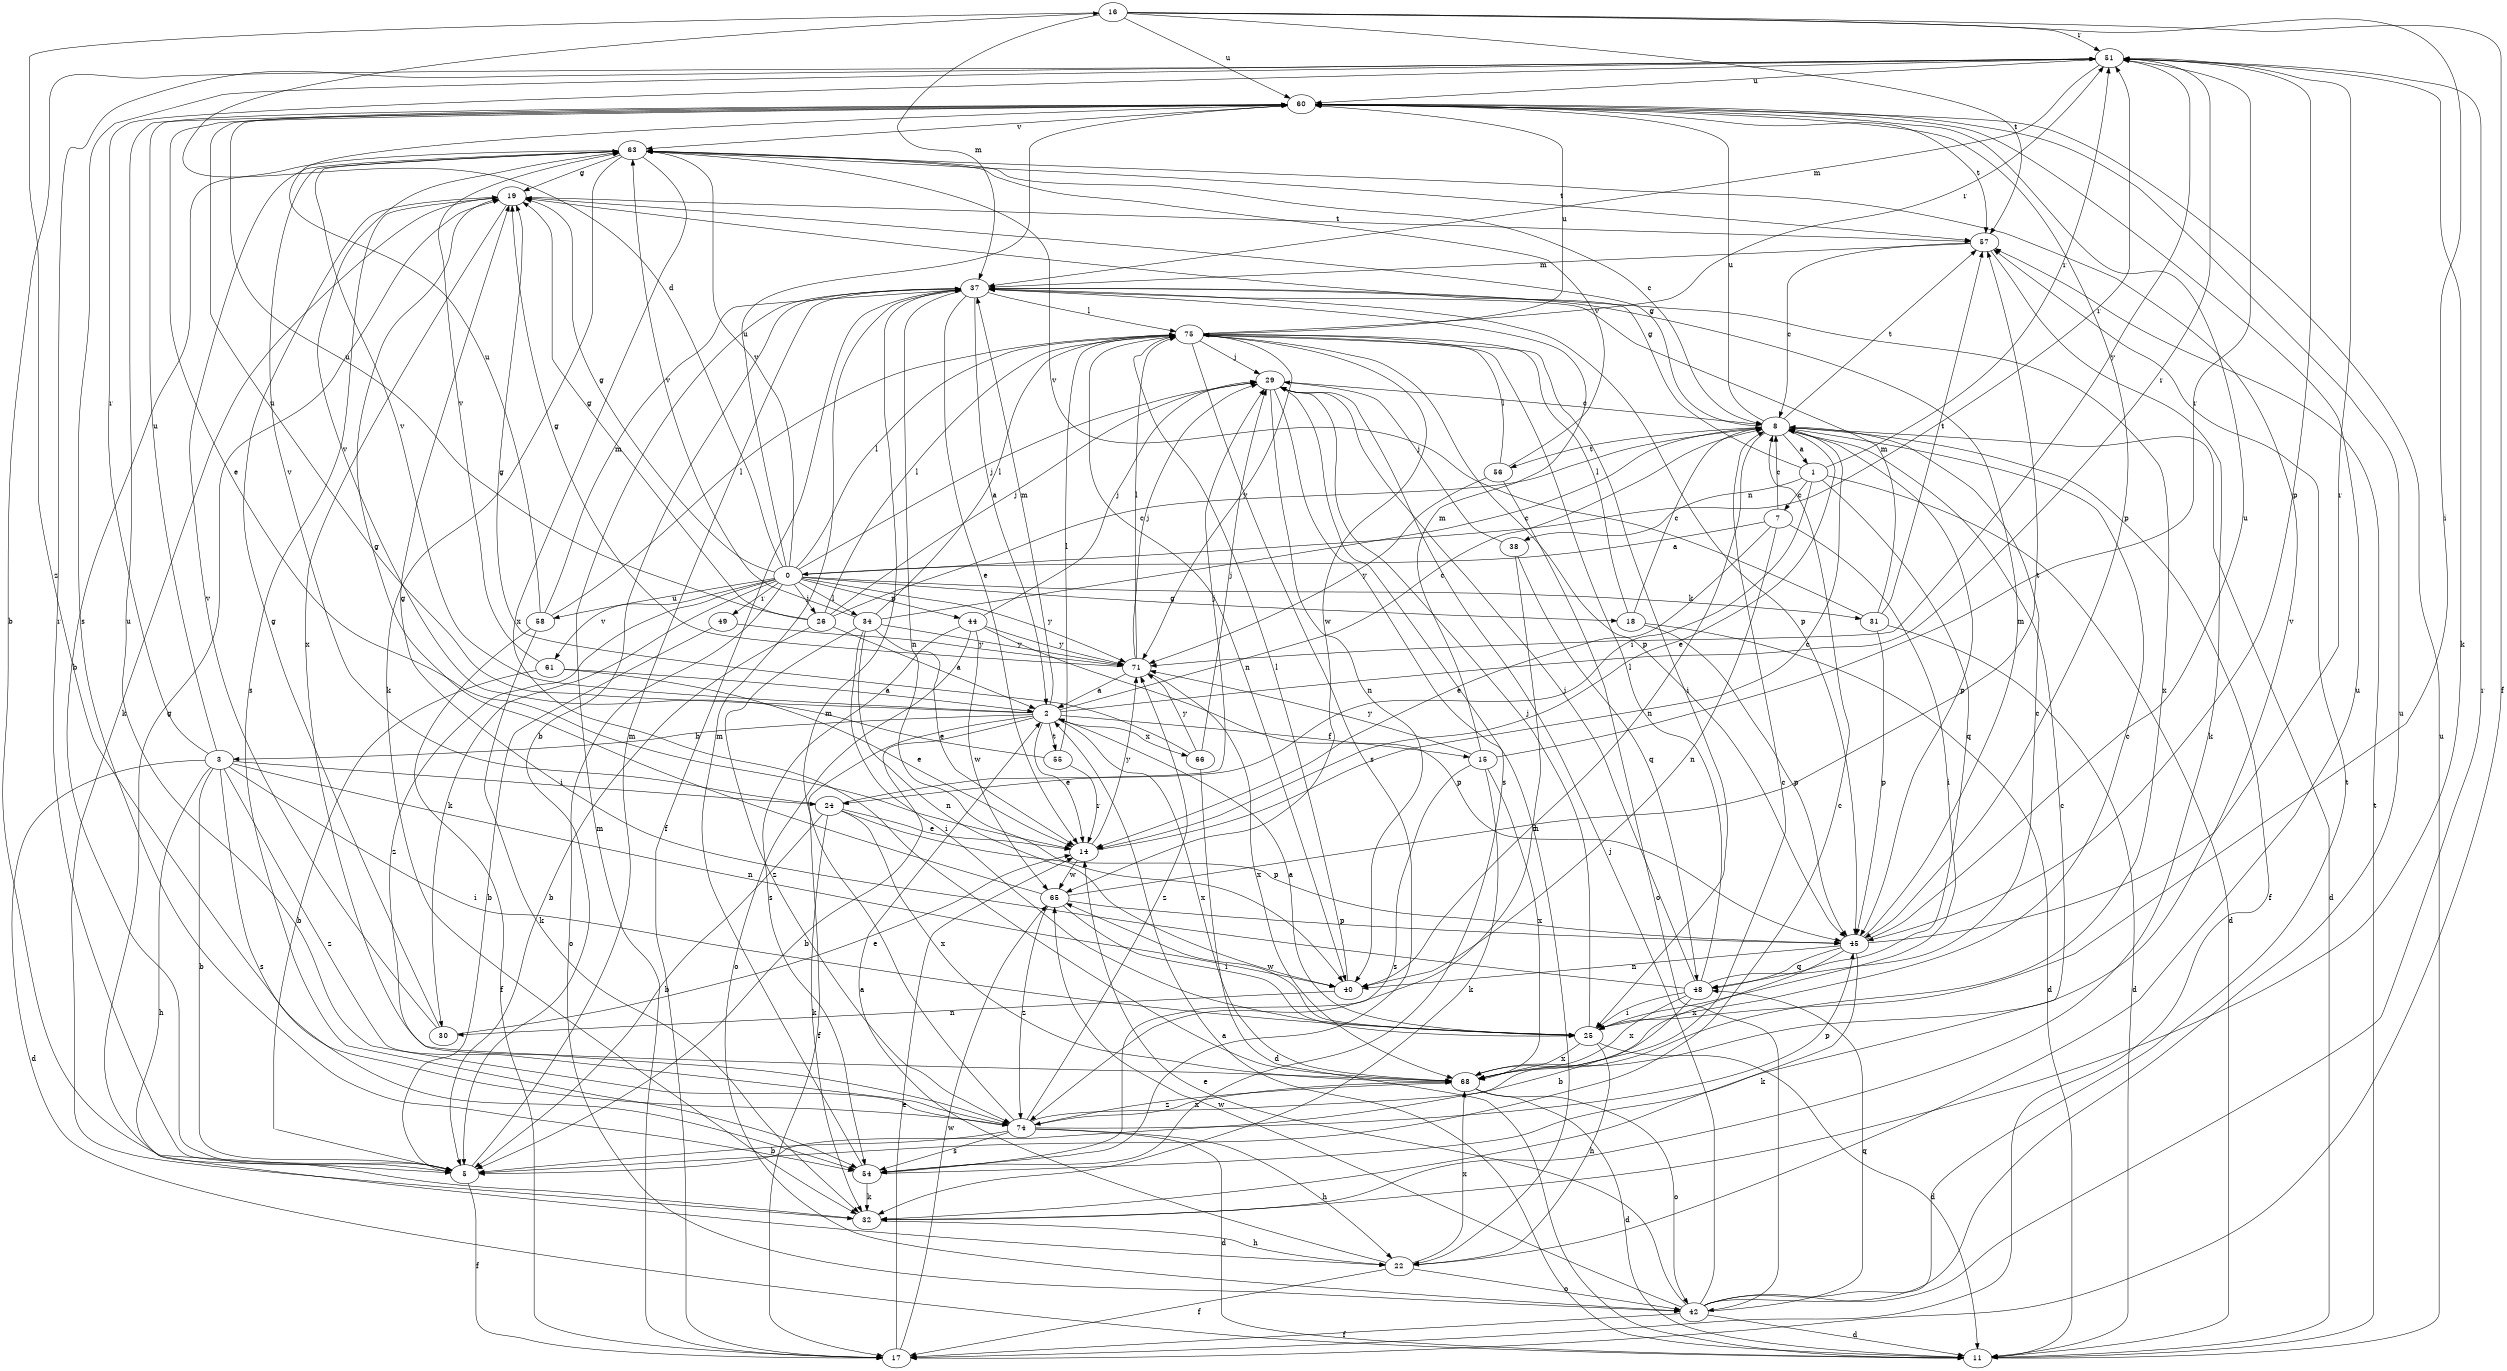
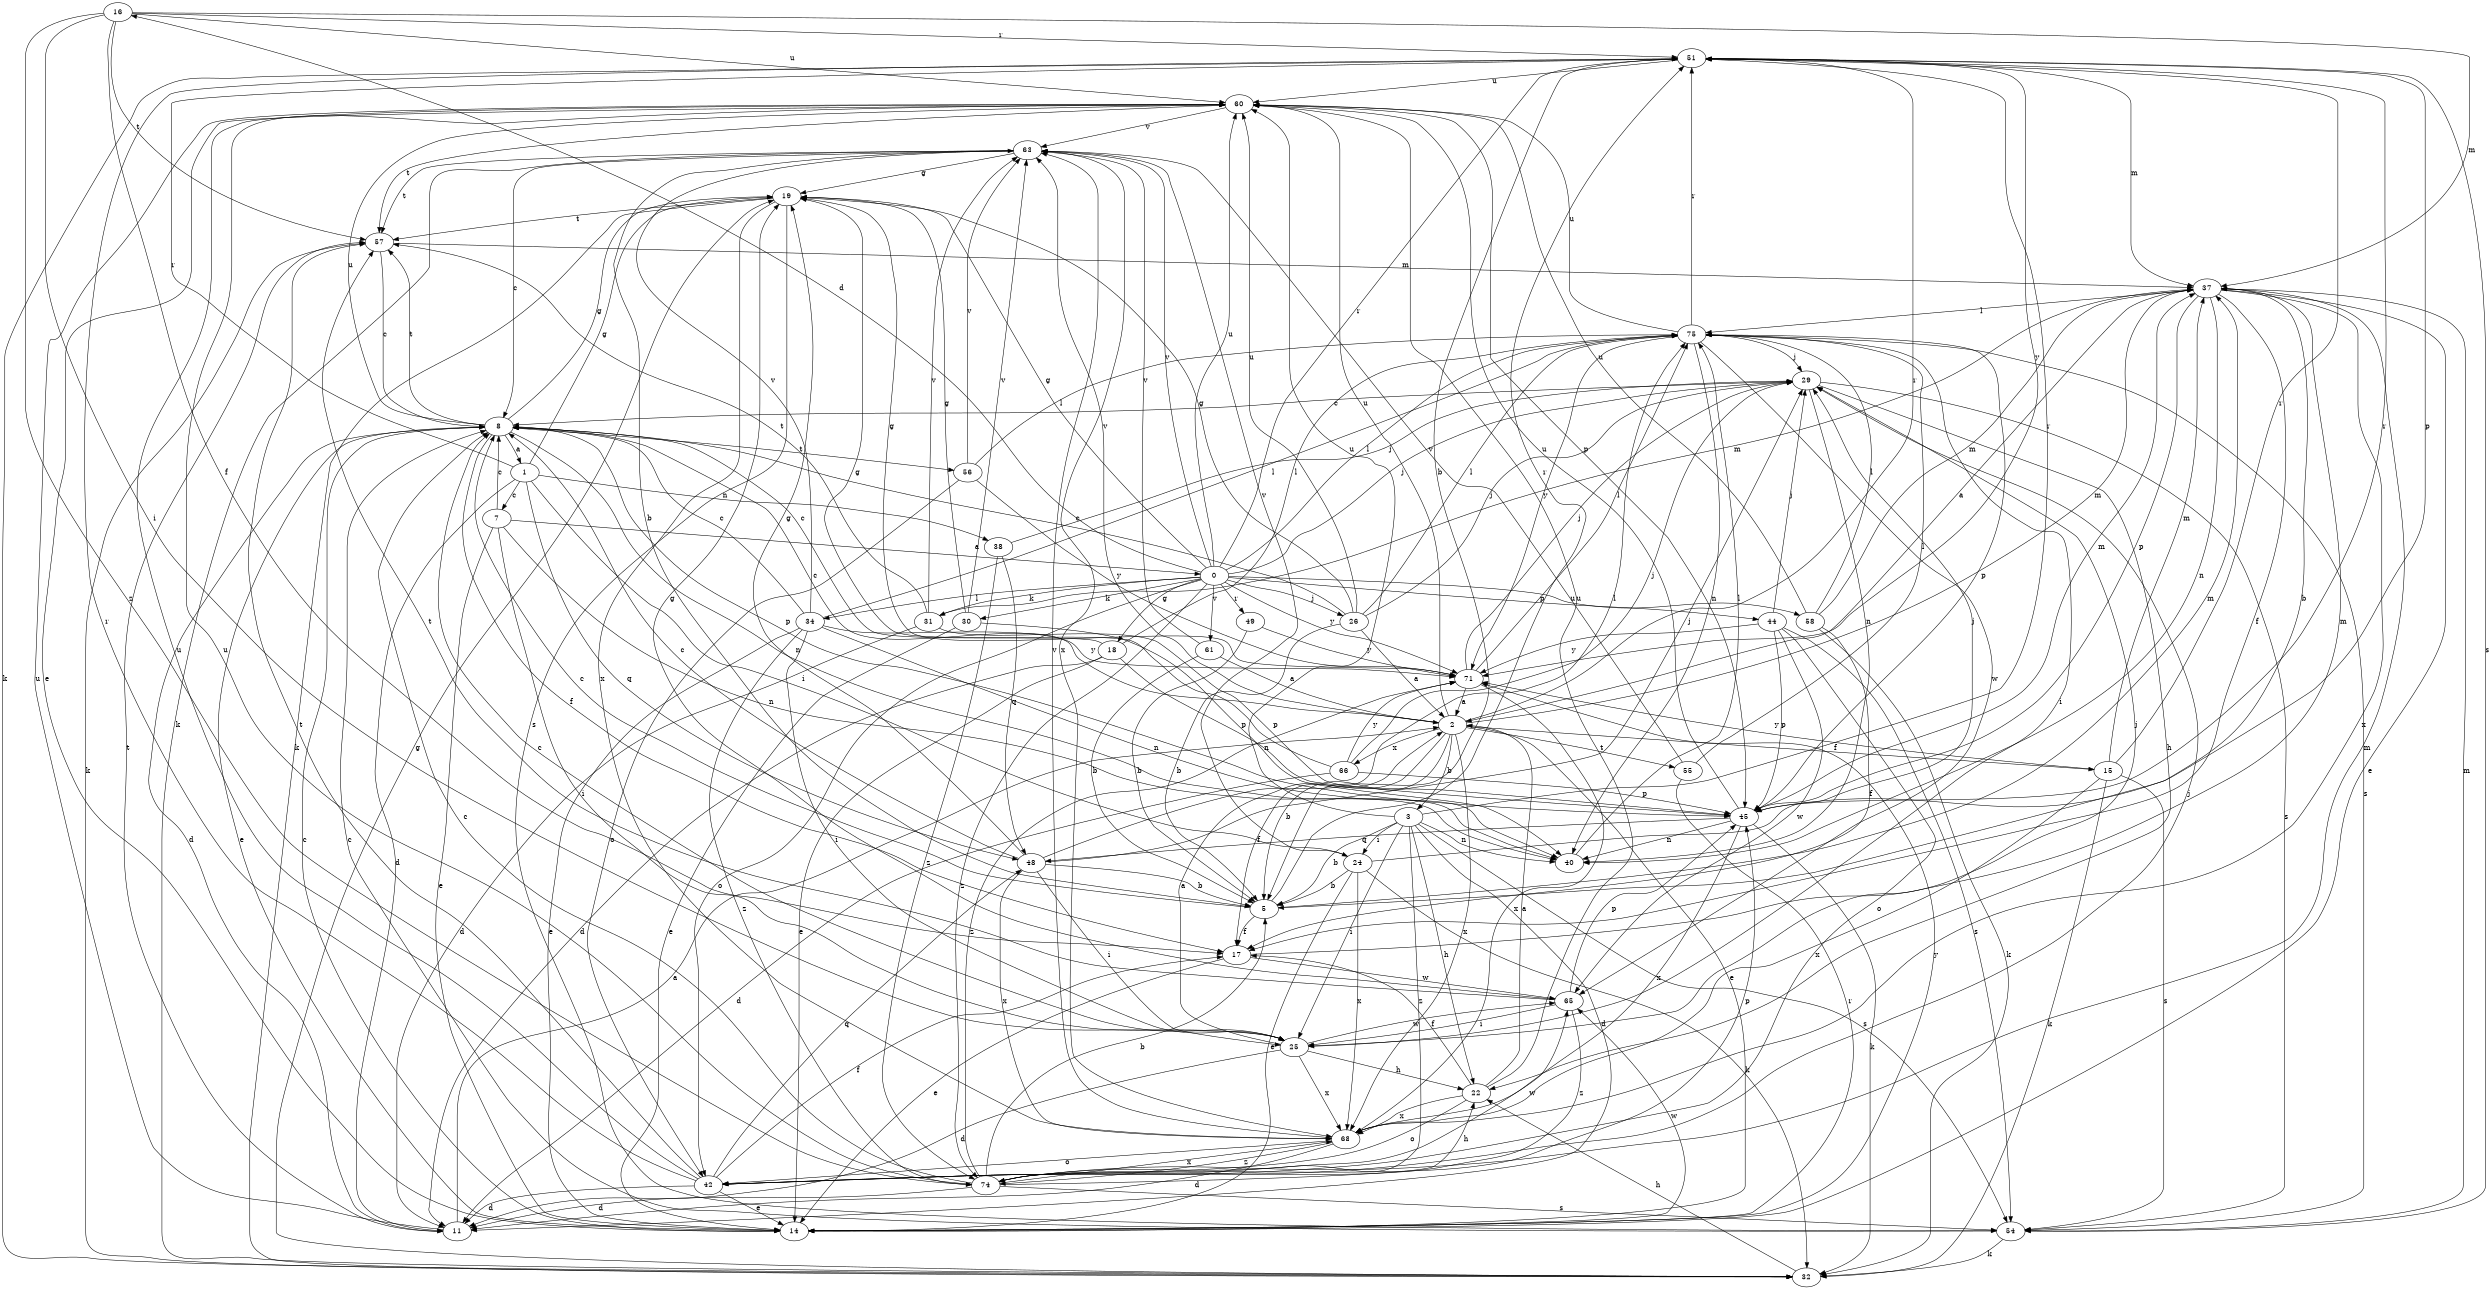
edge "61" -> "14": now "18" -> "14"
edge "24" -> "45": now "66" -> "45"
edge "40" -> "30": reversed
